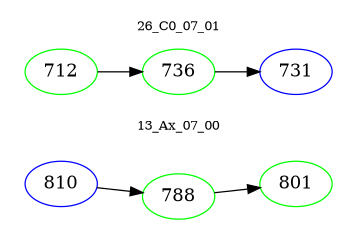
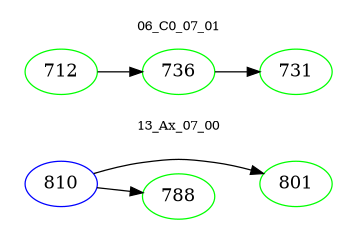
cluster "26_C0_07_01": label "26_C0_07_01" -> "06_C0_07_01"
node "731": color blue -> green
edge "788" -> "801": now "810" -> "801"
